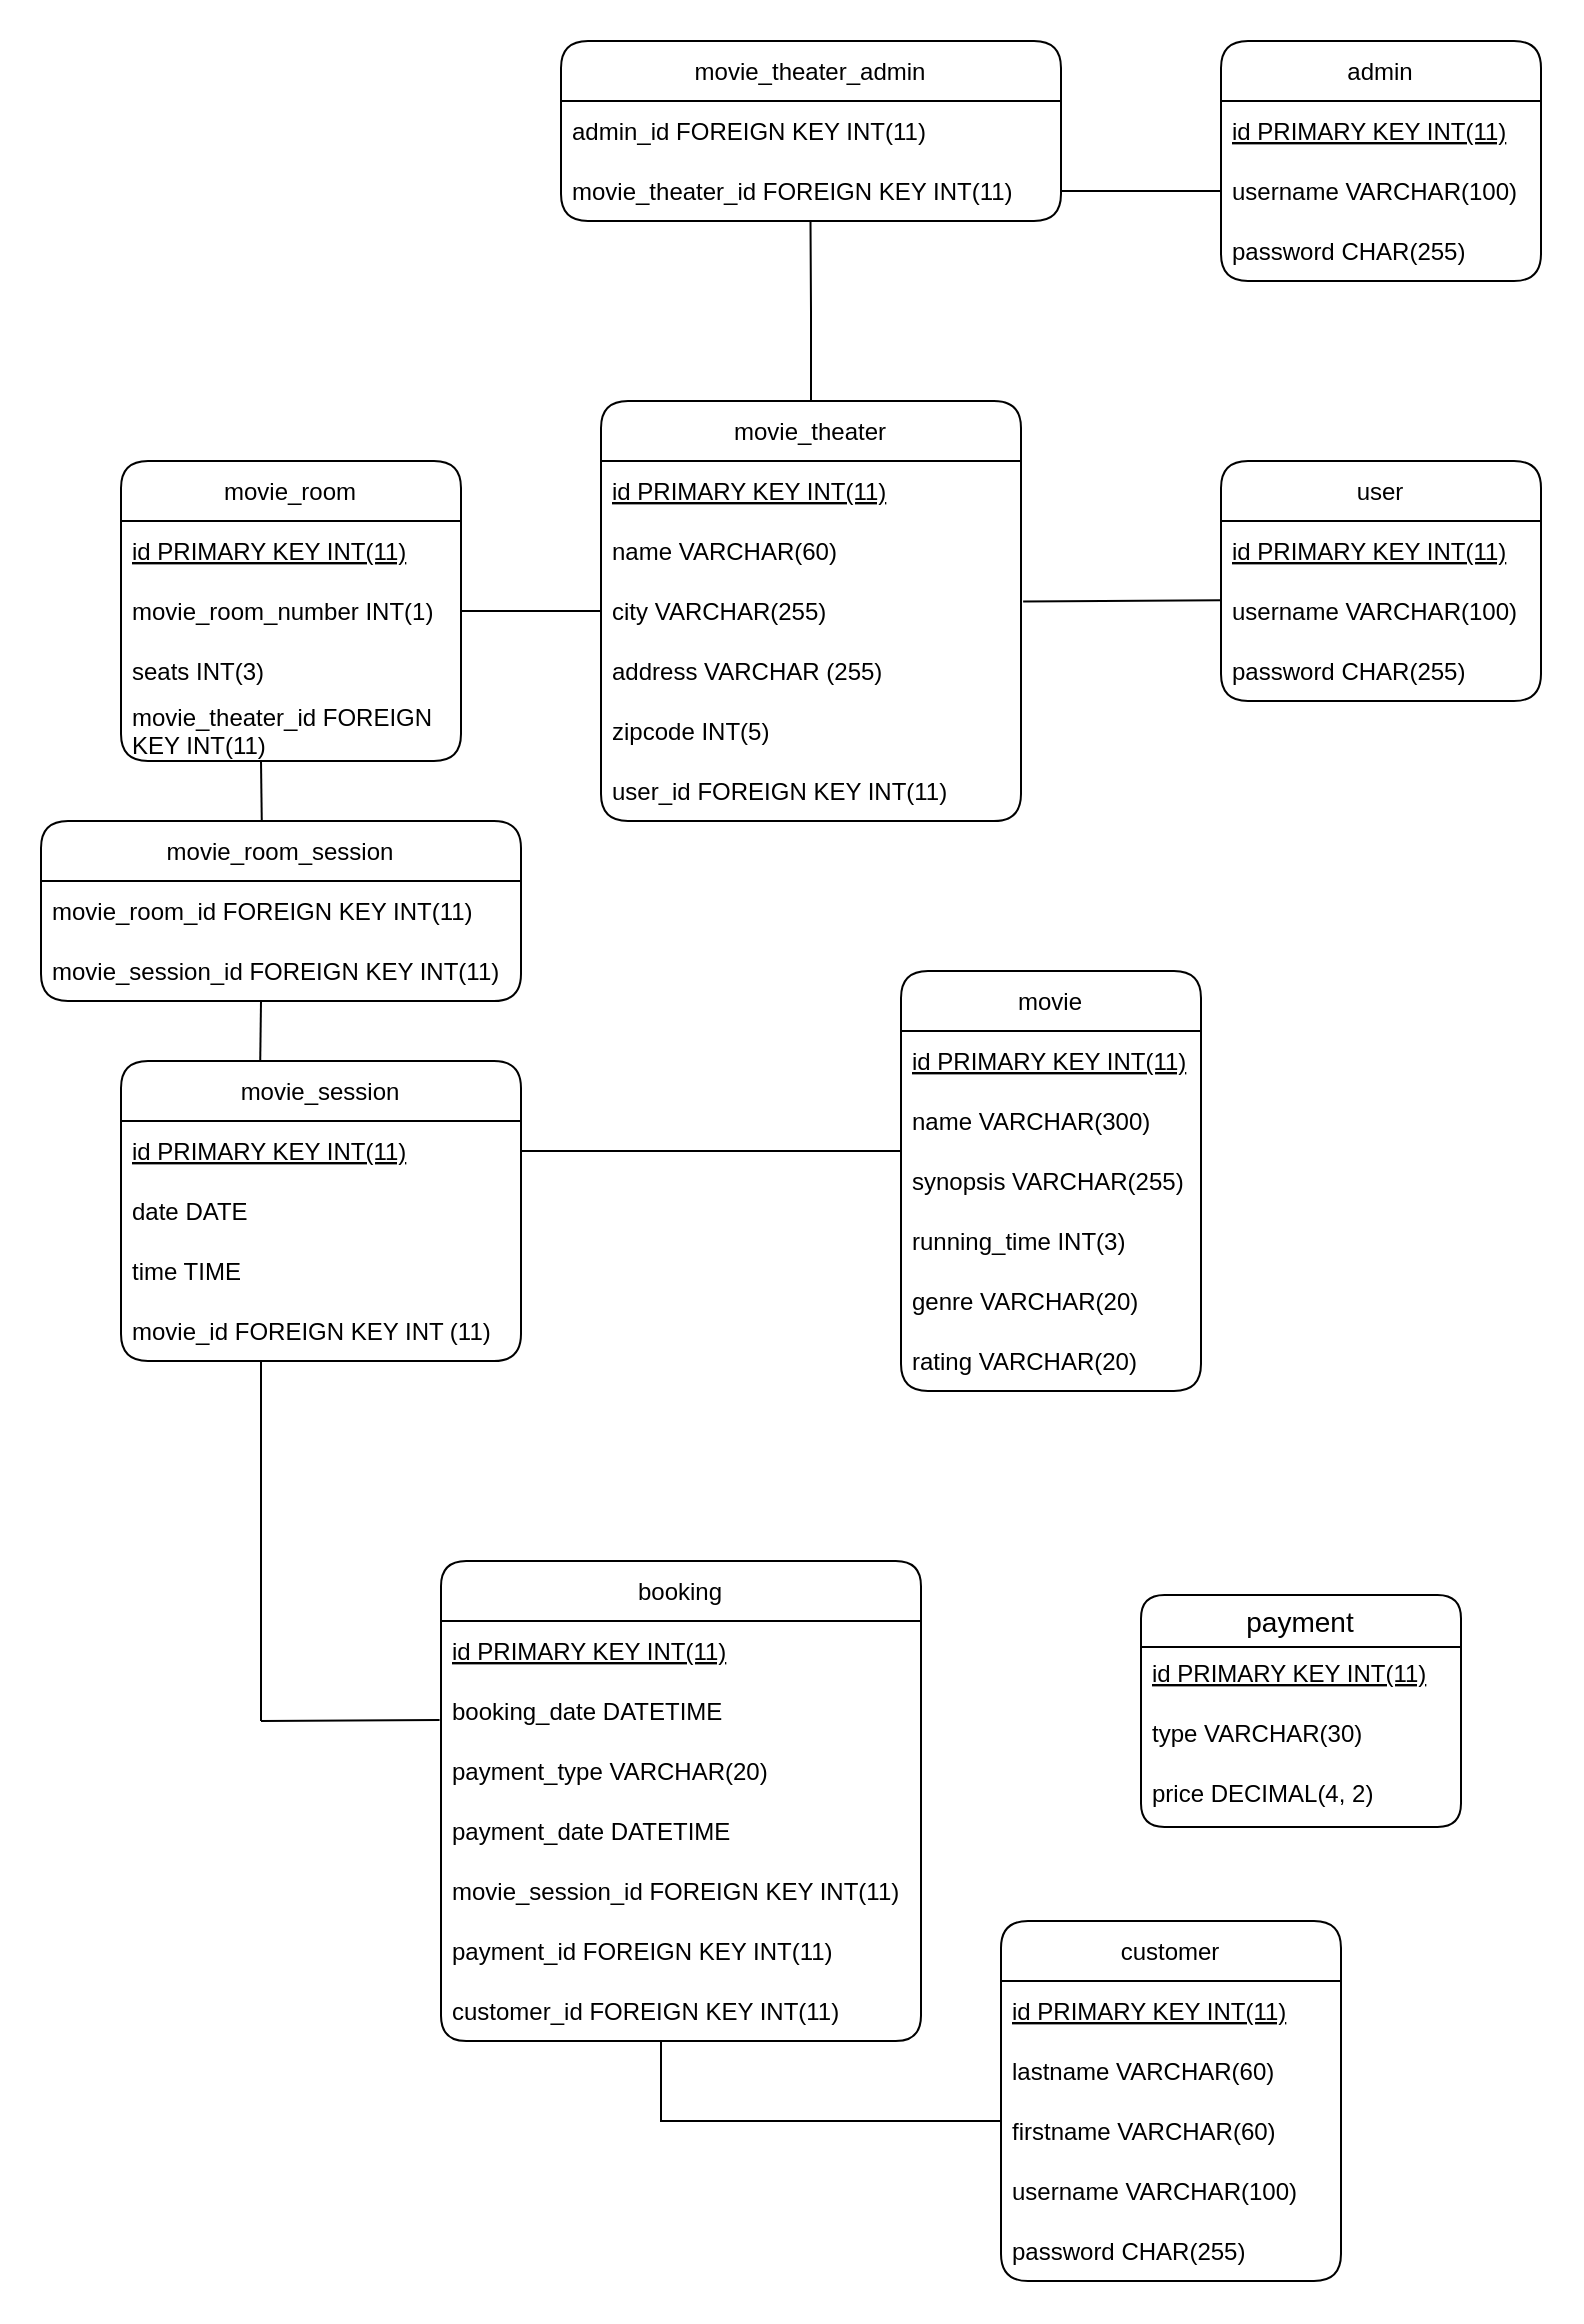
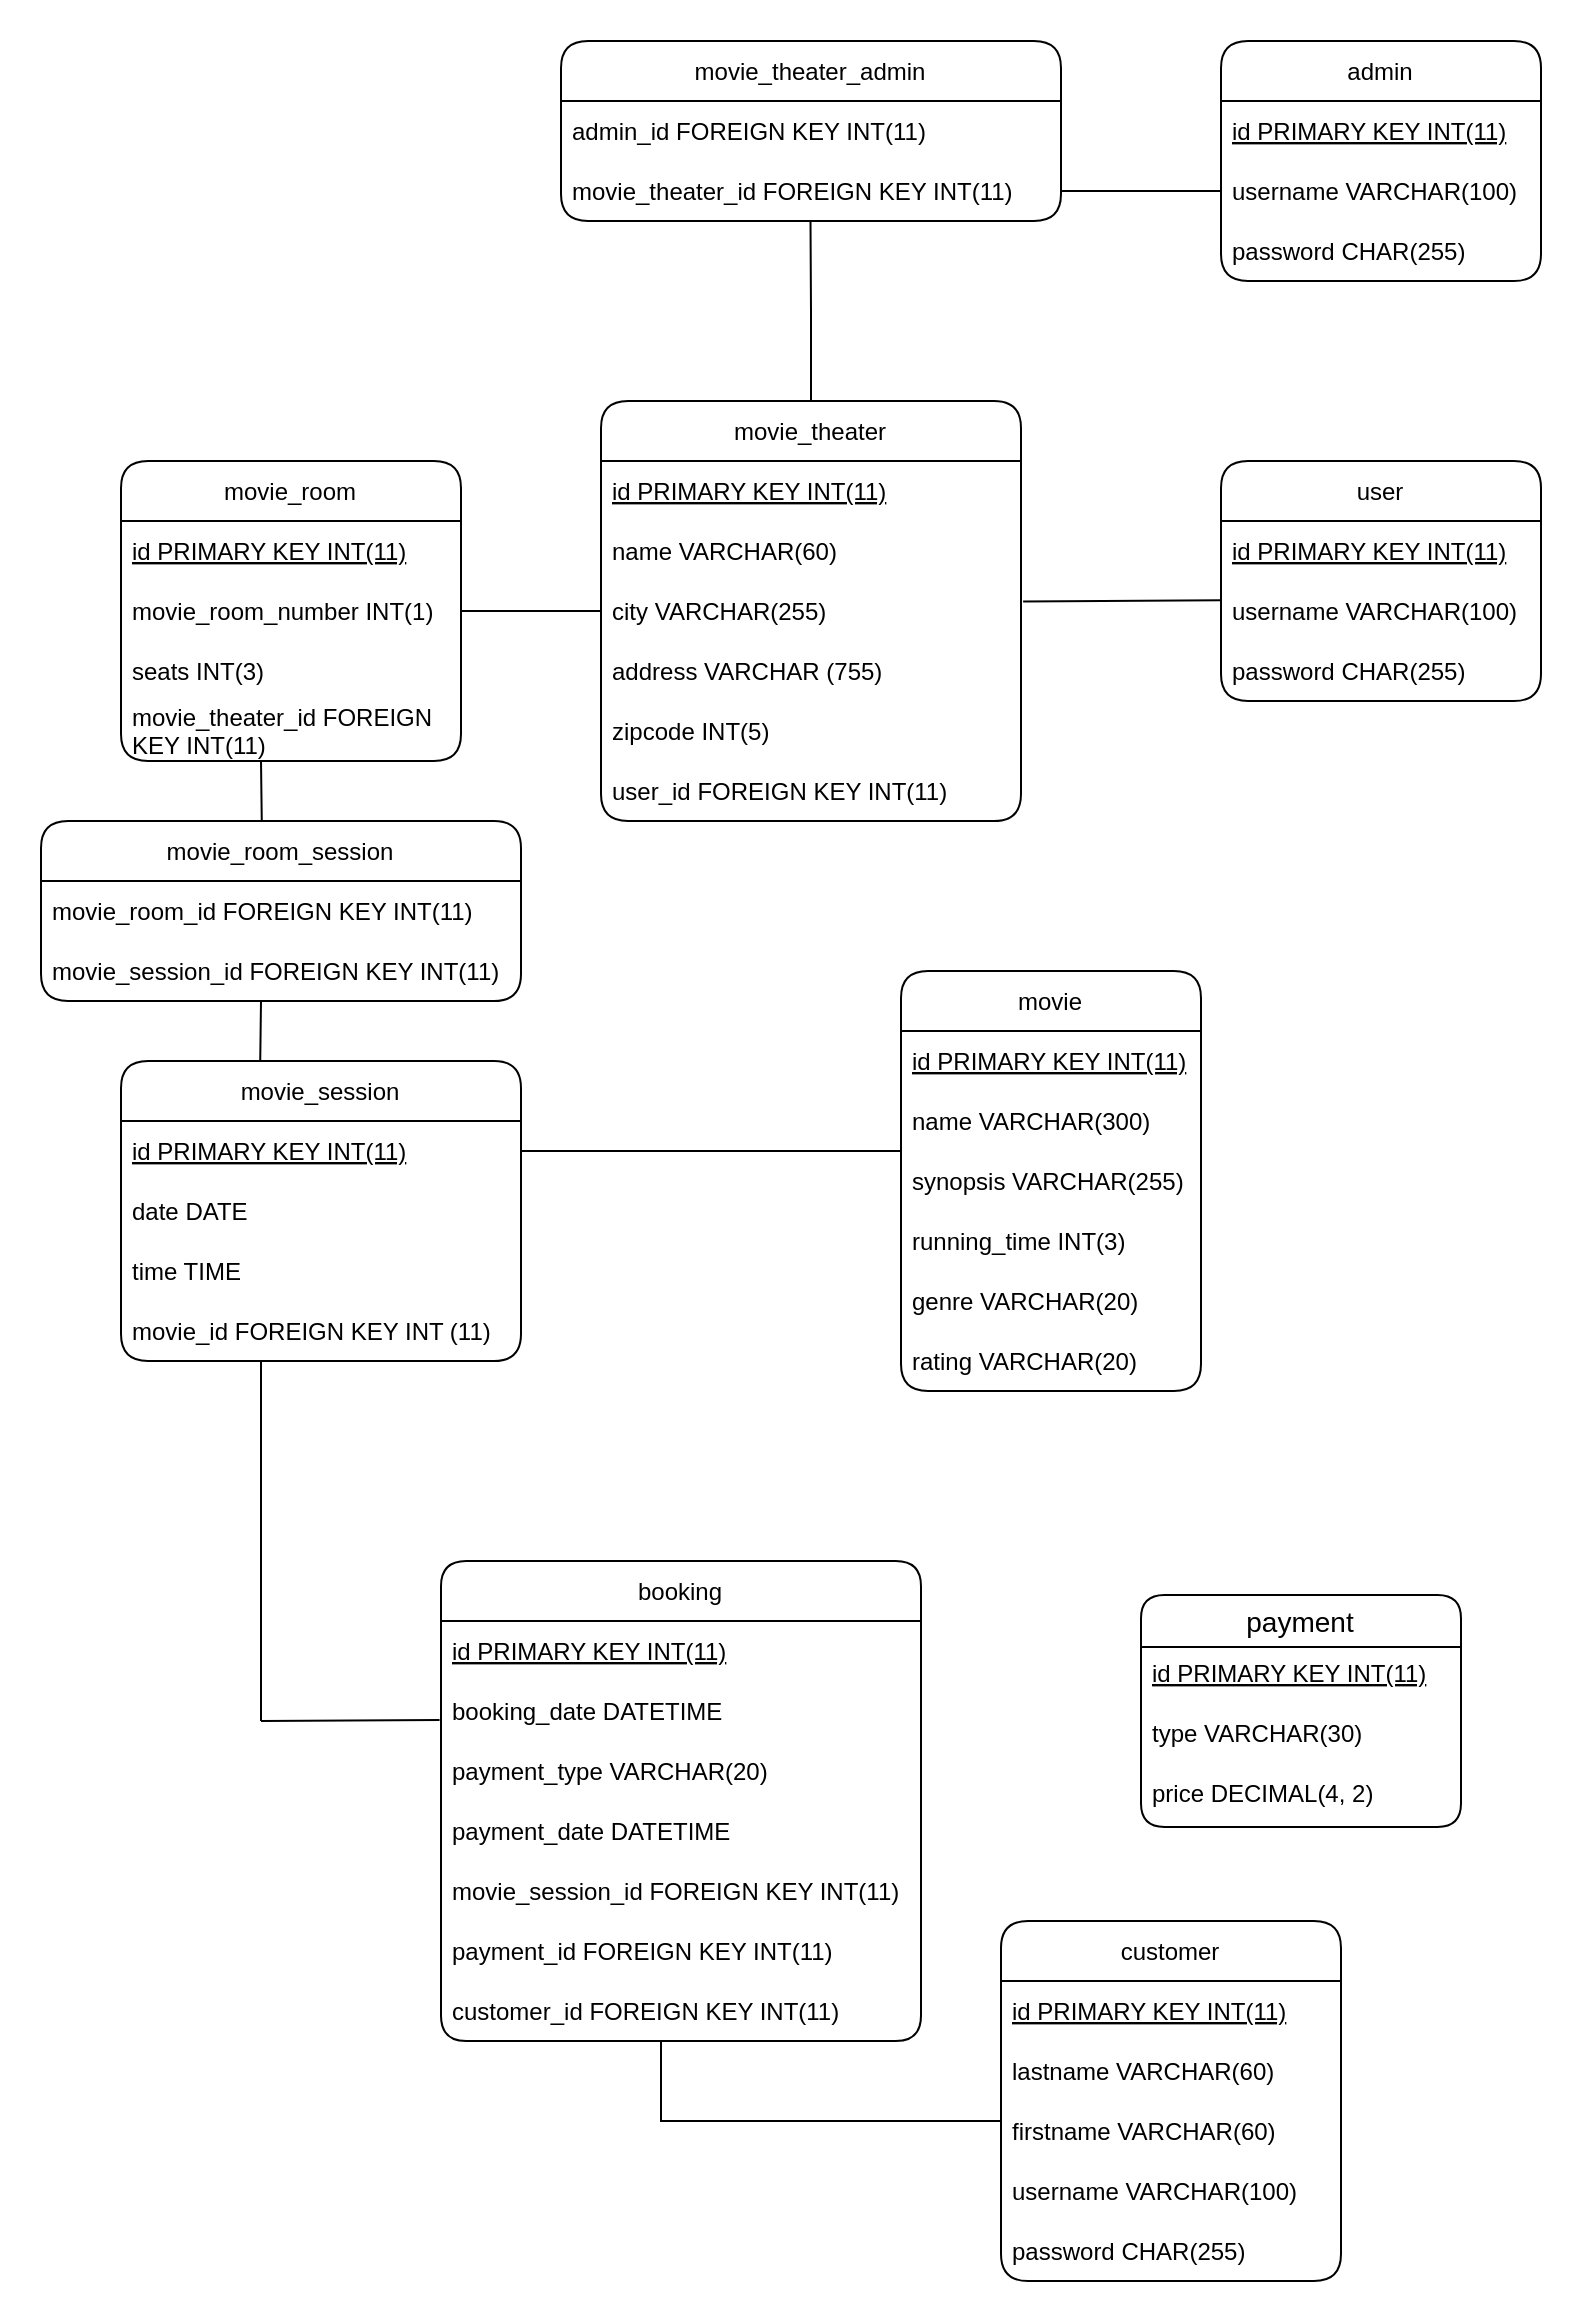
node "address VARCHAR (255)": label "address VARCHAR (255)" -> "address VARCHAR (755)"
